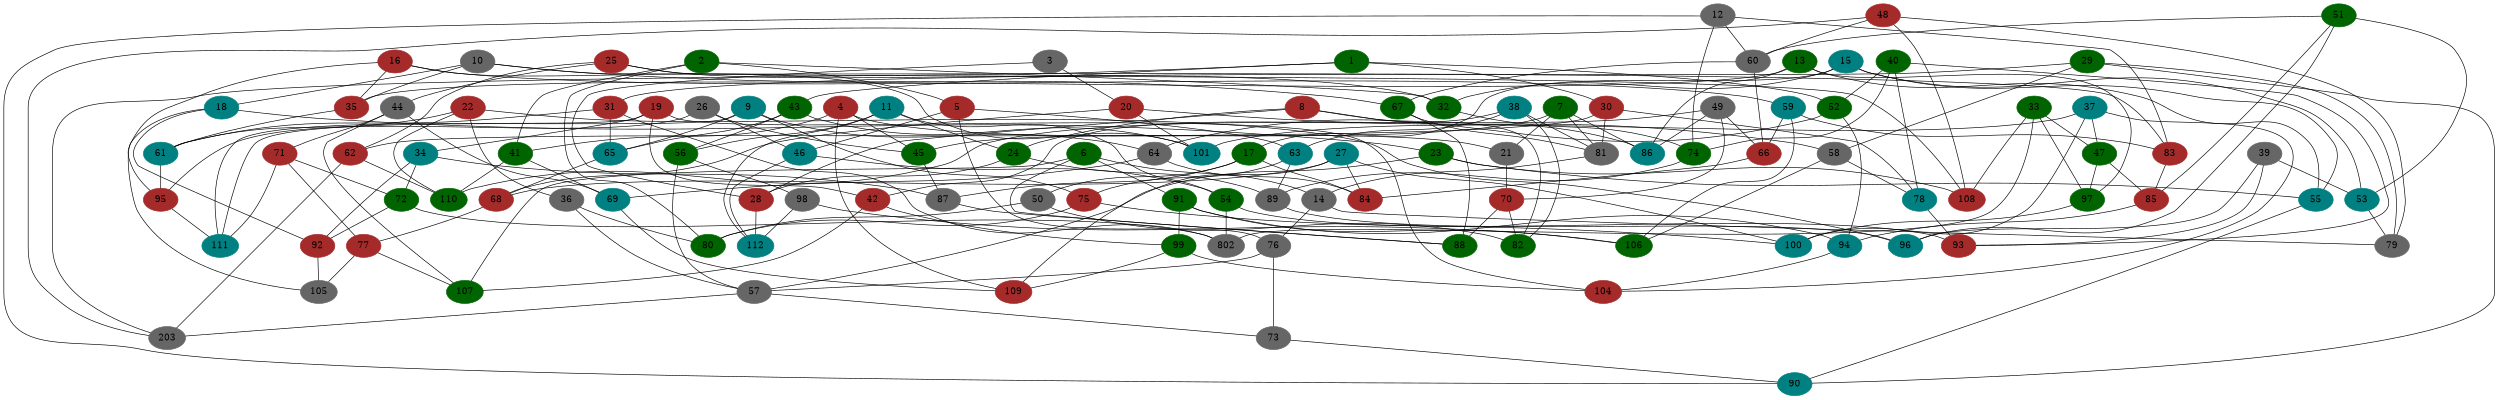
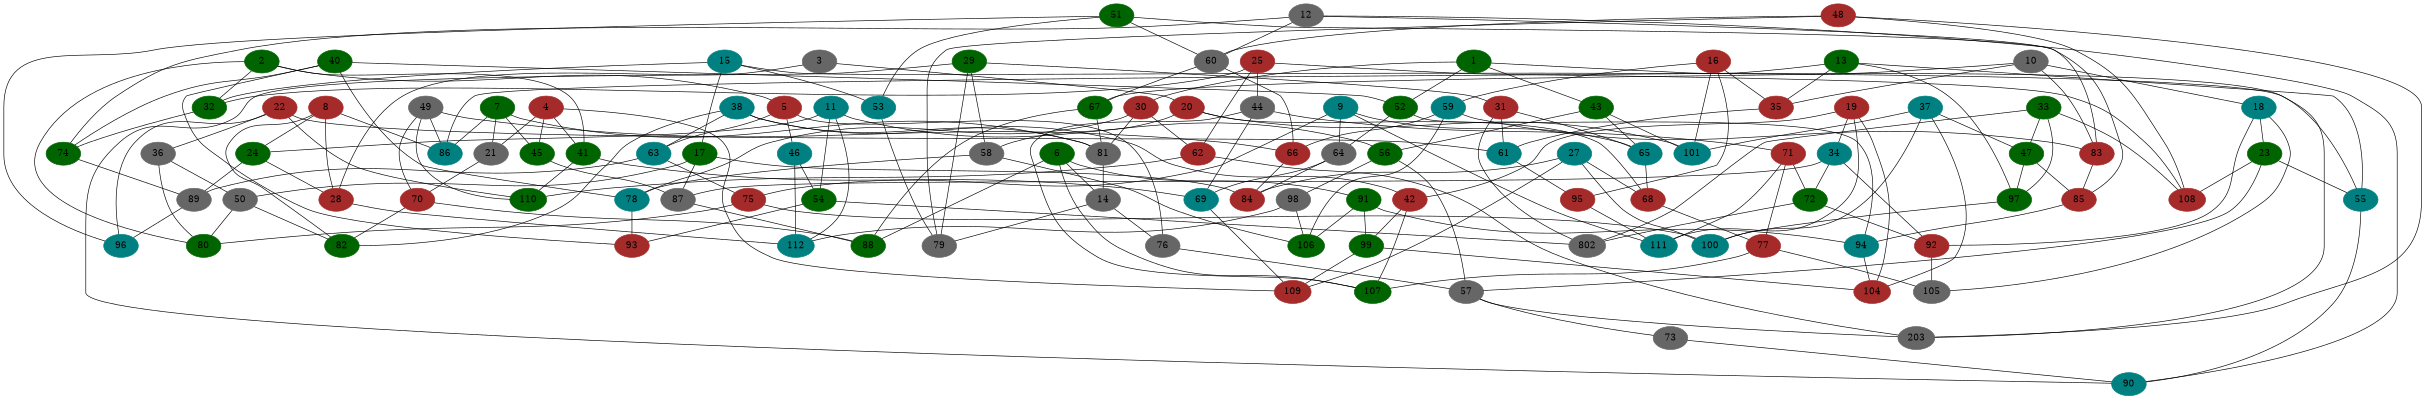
node "26": removed
node "39": removed
edge "36" -- "57": now "36" -- "50"
edge "76" -- "73": removed
